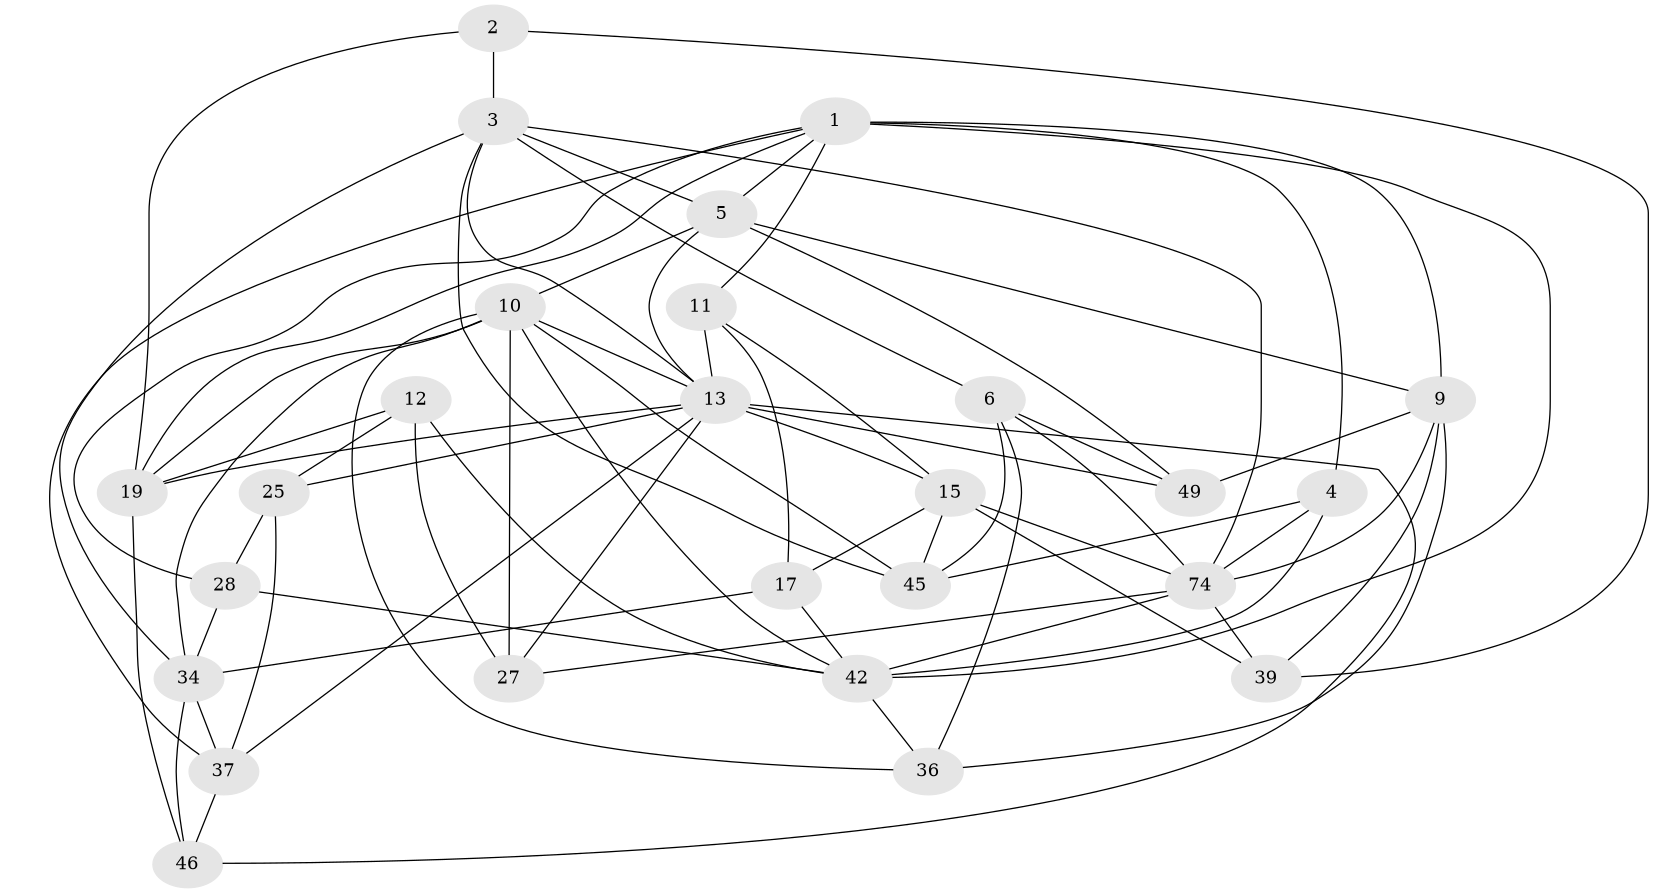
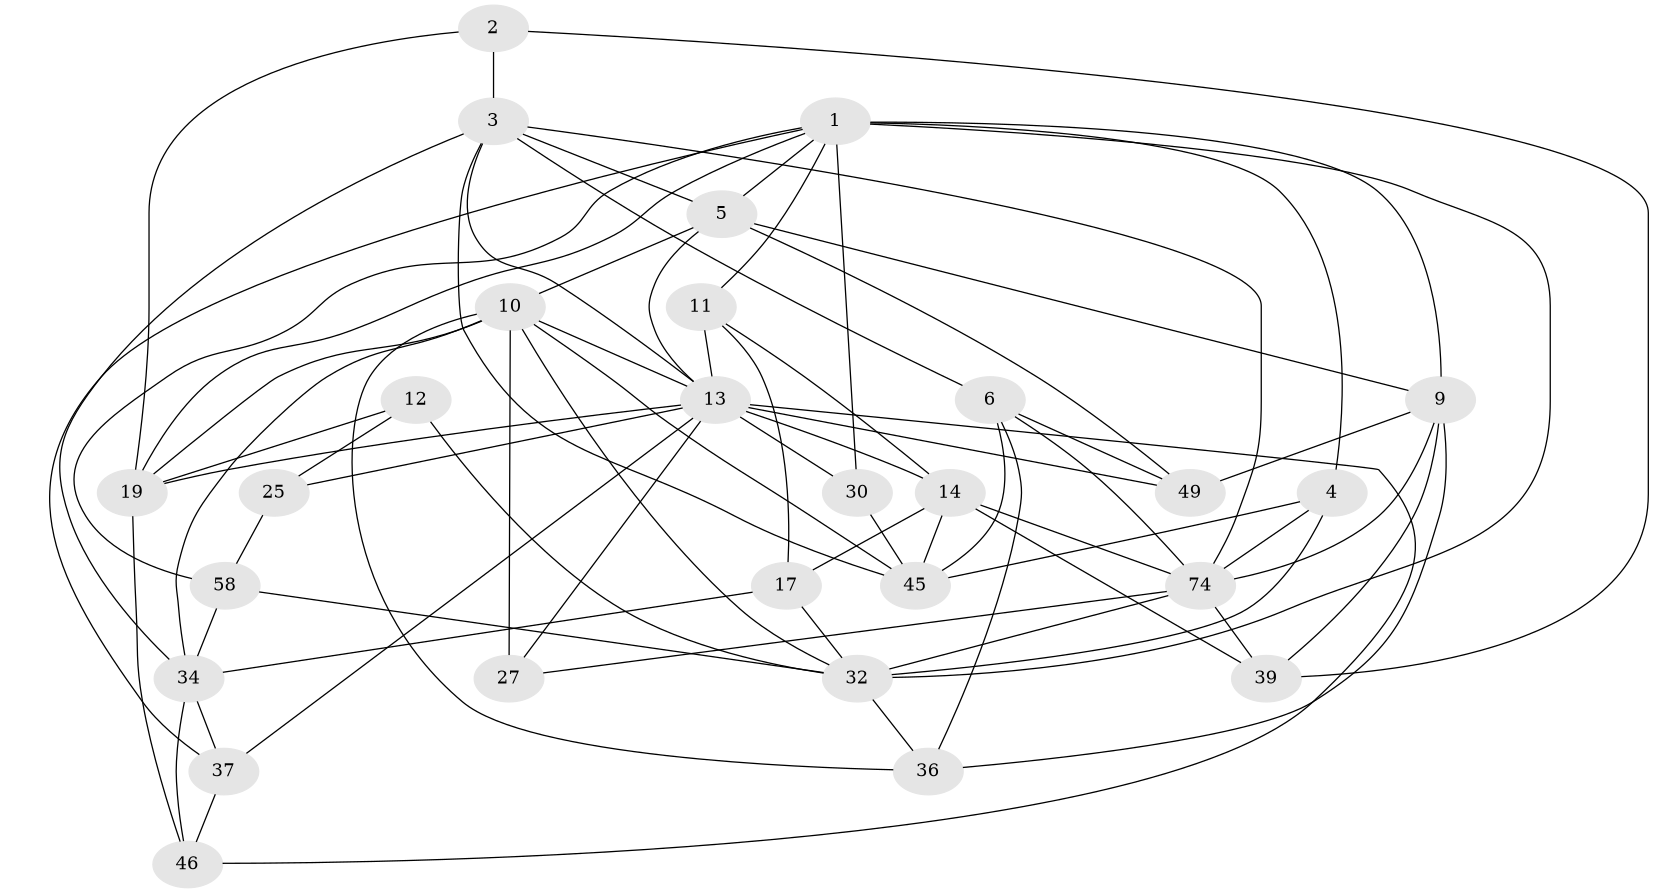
node "30": added
node "15": label "15" -> "14"
edge "12" -- "27": removed
node "28": label "28" -> "58"
edge "25" -- "37": removed
node "42": label "42" -> "32"
